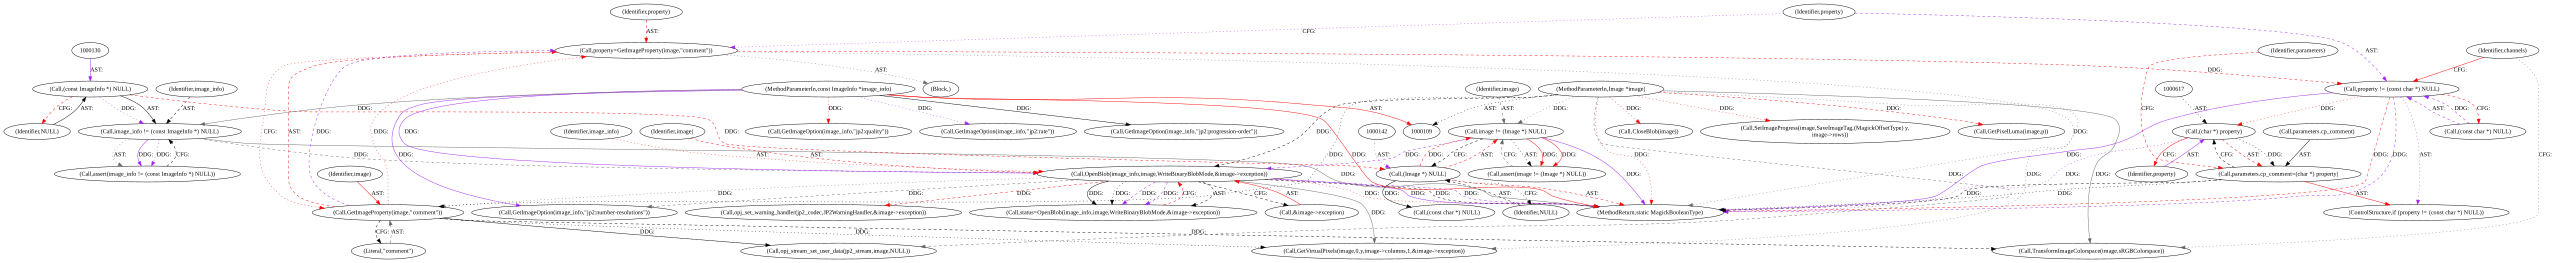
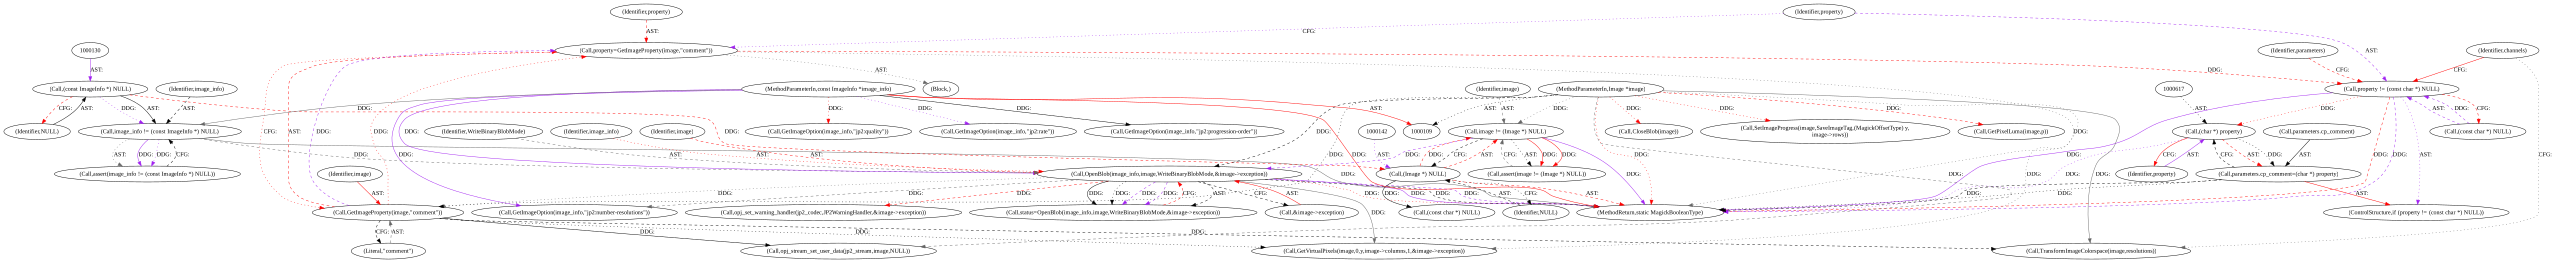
edge "(Identifier,parameters)" -> "(Call,parameters.cp_comment=(char *) property)": now "(Identifier,parameters)" -> "(Call,property != (const char *) NULL)"
node "(Identifier,WriteBinaryBlobMode)": added
node "(Call,TransformImageColorspace(image,sRGBColorspace))": label "(Call,TransformImageColorspace(image,sRGBColorspace))" -> "(Call,TransformImageColorspace(image,resolutions))"
